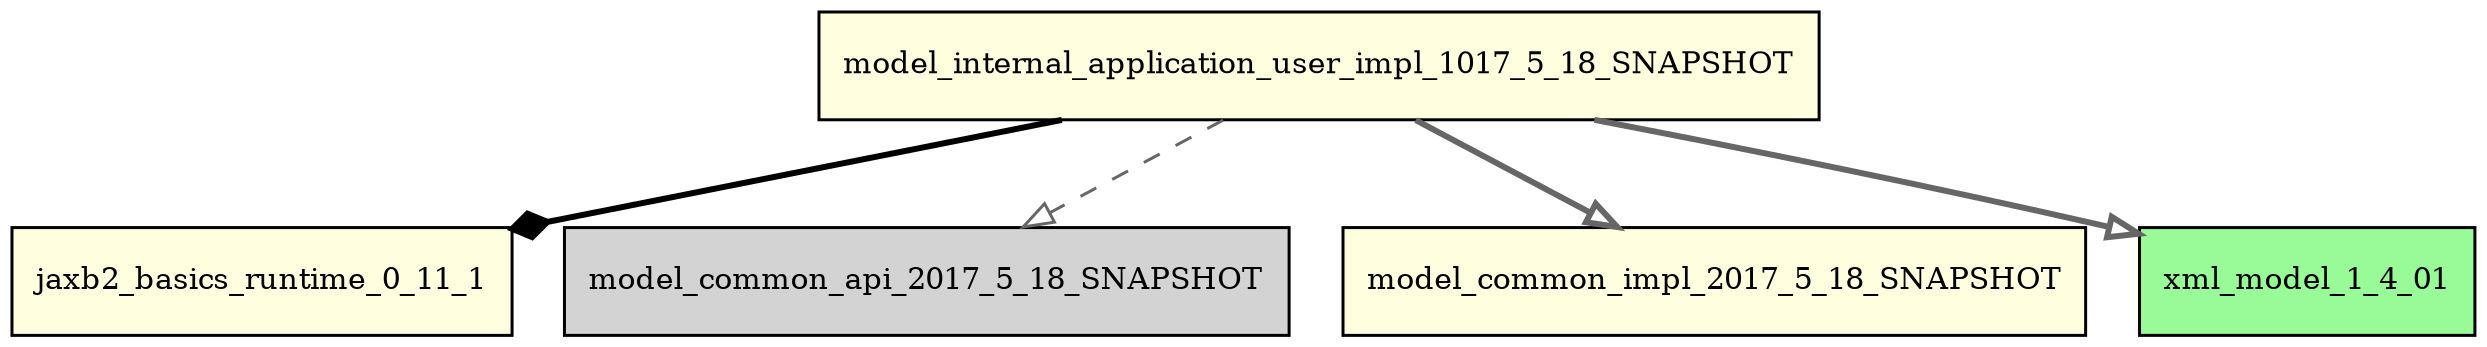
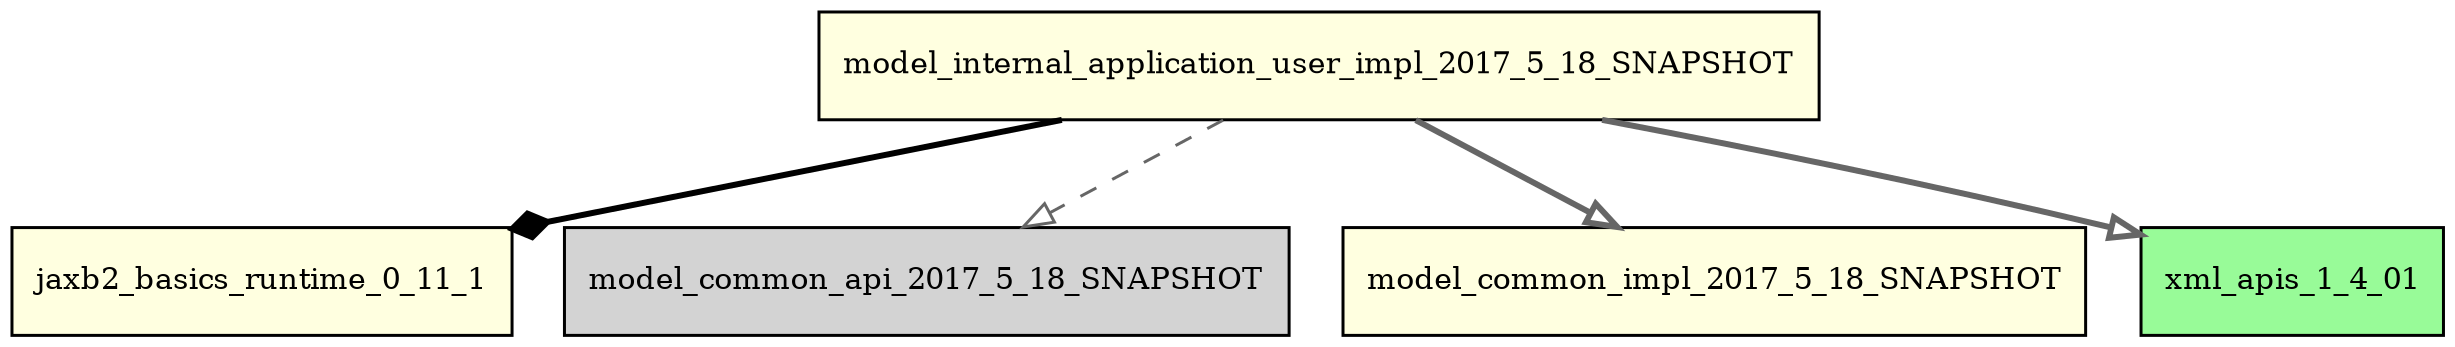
node "model_internal_application_user_impl_1017_5_18_SNAPSHOT": label "model_internal_application_user_impl_1017_5_18_SNAPSHOT" -> "model_internal_application_user_impl_2017_5_18_SNAPSHOT"
node "xml_model_1_4_01": label "xml_model_1_4_01" -> "xml_apis_1_4_01"
